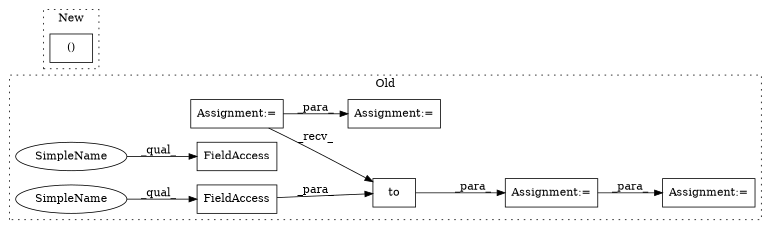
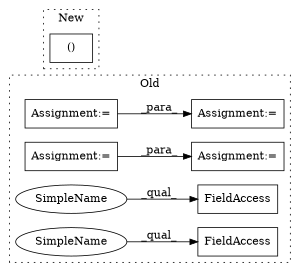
node "to": removed
